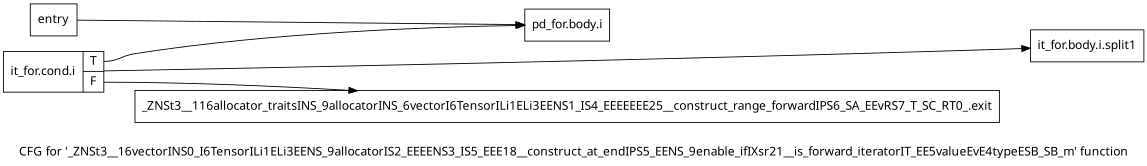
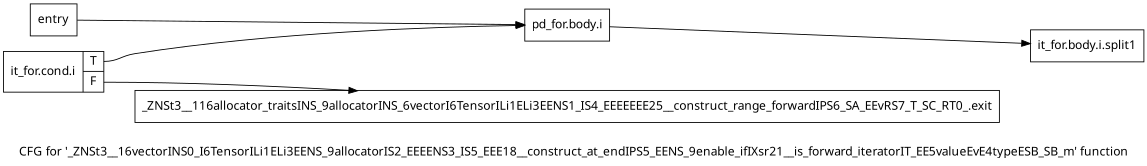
edge "it_for.cond.i" -> "it_for.body.i.split1": now "pd_for.body.i" -> "it_for.body.i.split1"
